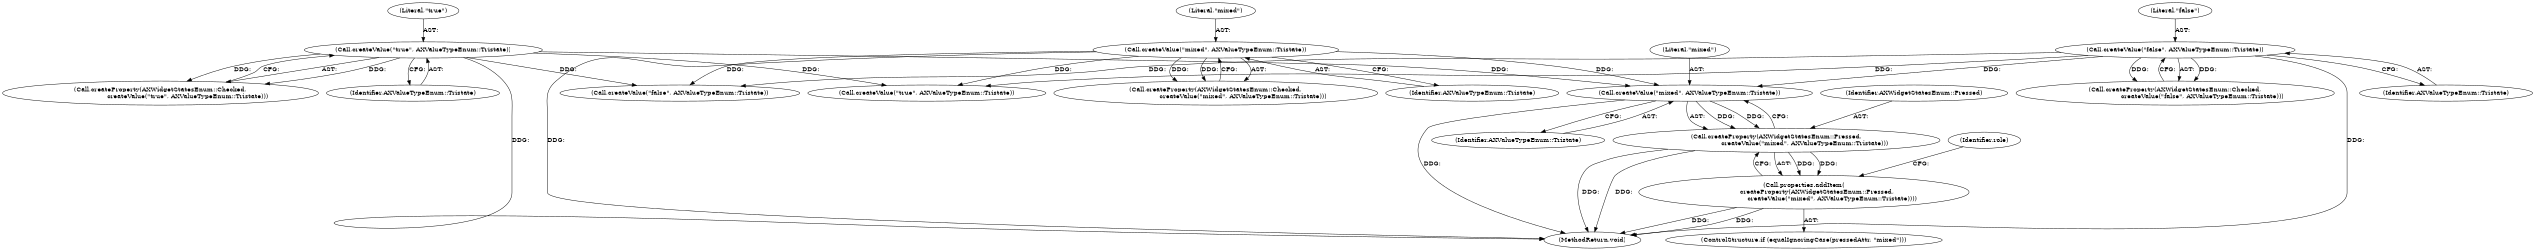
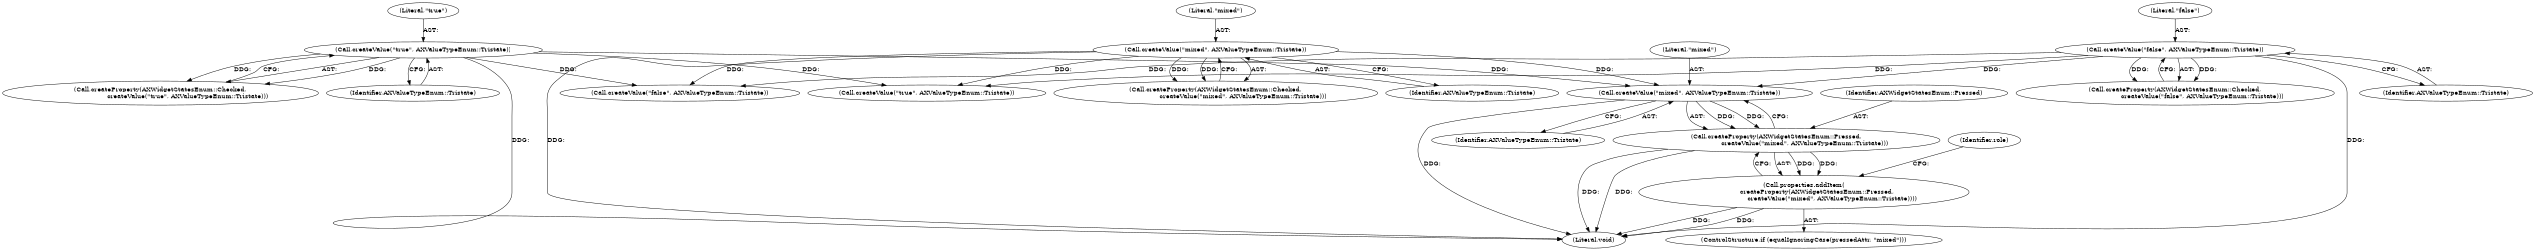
node "(MethodReturn,void)": label "(MethodReturn,void)" -> "(Literal,void)"
